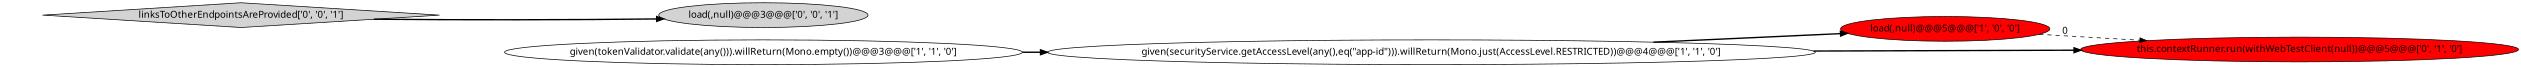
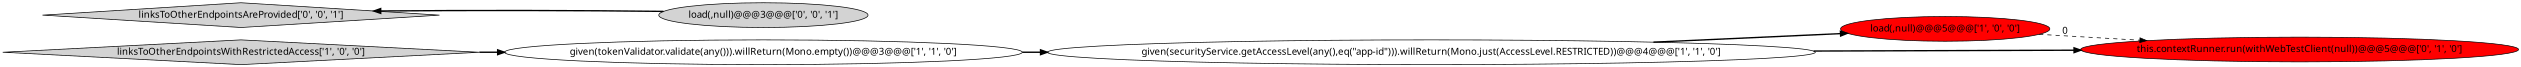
edge "linksToOtherEndpointsAreProvided['0', '0', '1']" -> "load(,null)@@@3@@@['0', '0', '1']": reversed
node "linksToOtherEndpointsWithRestrictedAccess['1', '0', '0']": added
